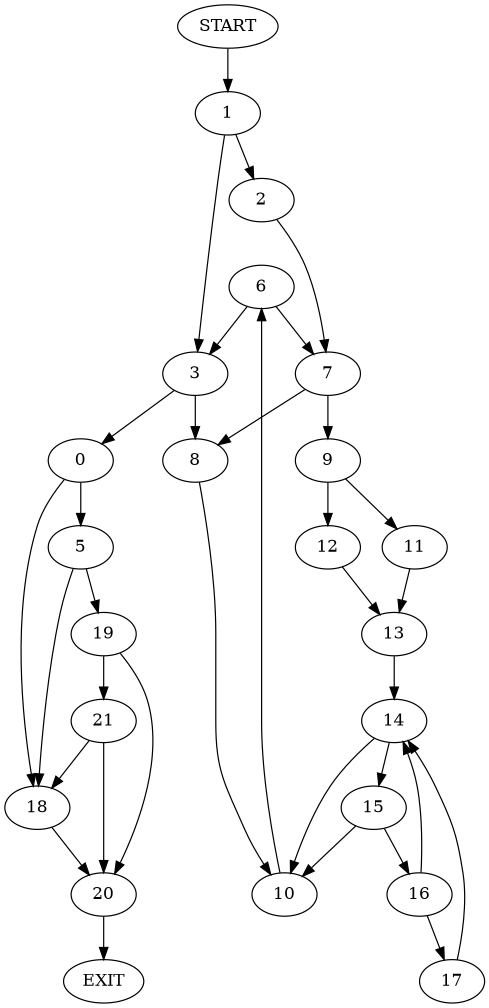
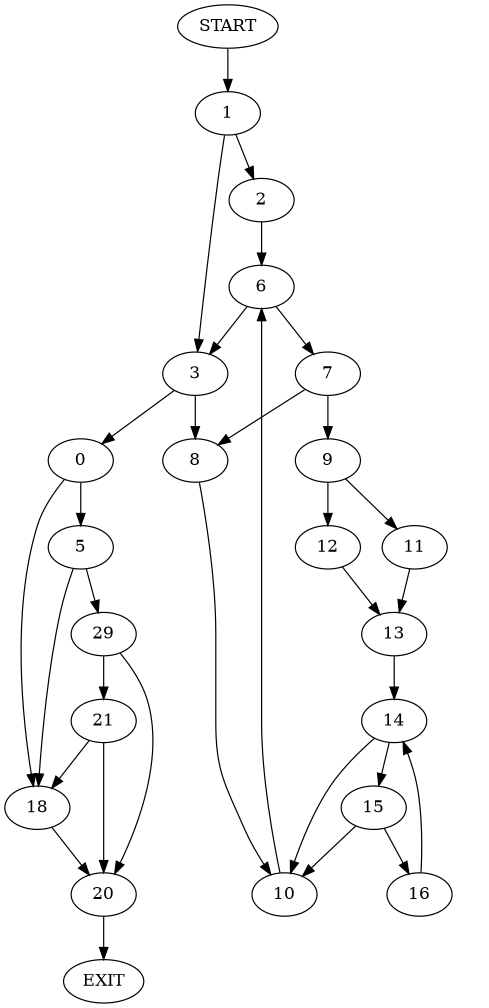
edge "2" -> "7": now "2" -> "6"
node "19": label "19" -> "29"
node "17": removed
